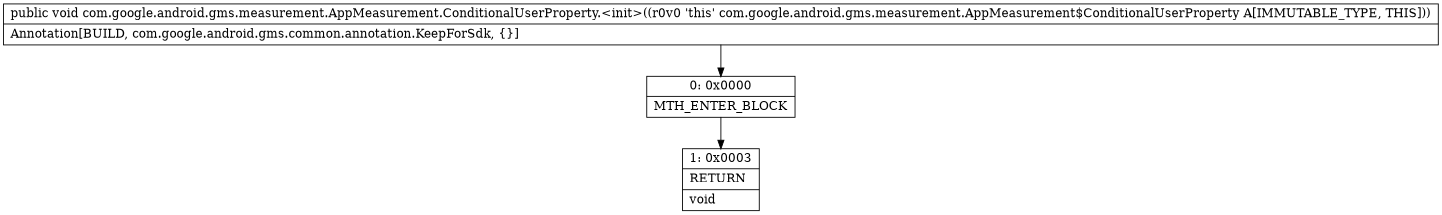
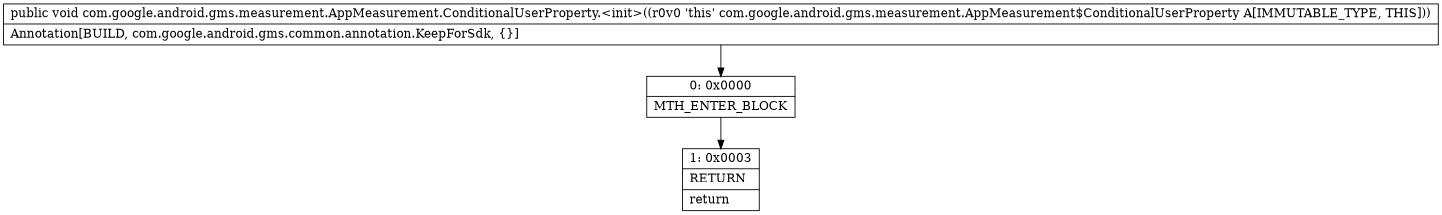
node "1: 0x0003": text "void" -> "return"
